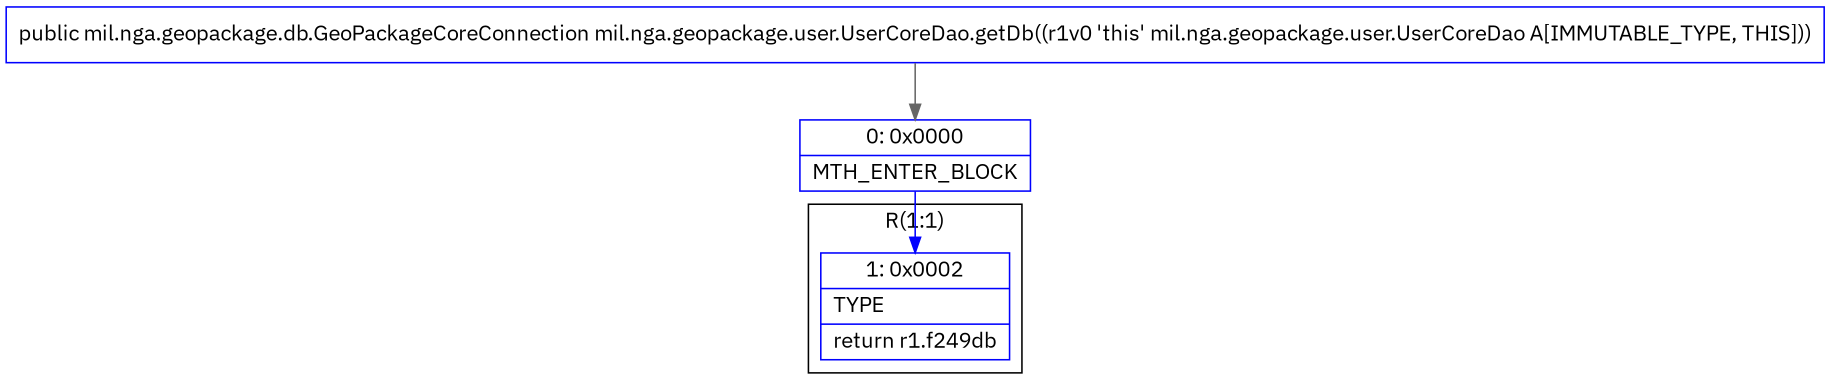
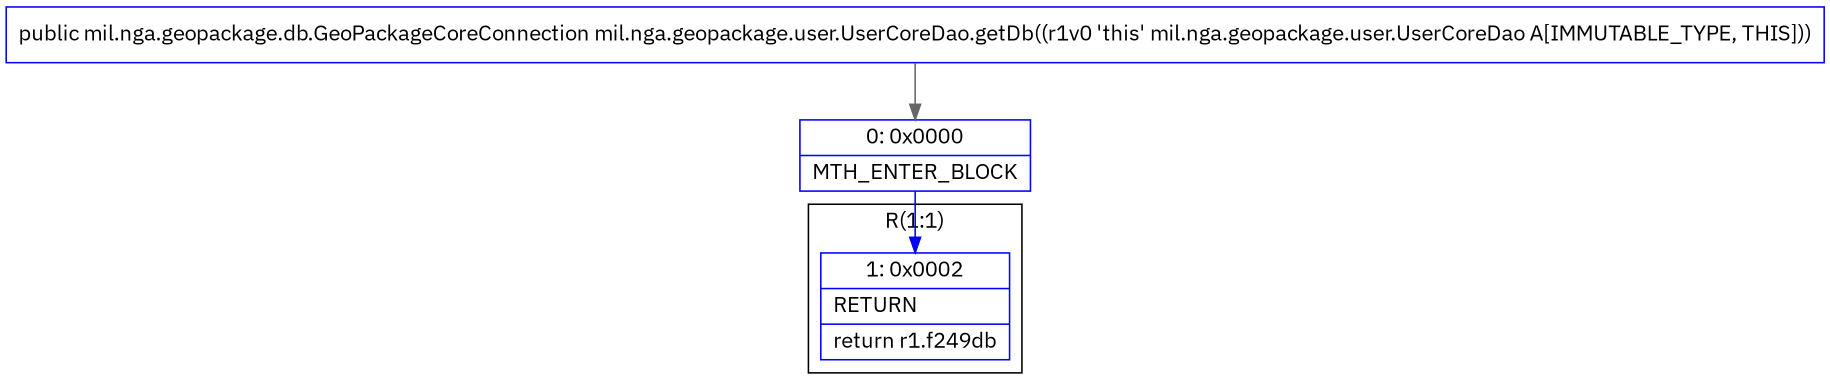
node "1: 0x0002": text "TYPE" -> "RETURN"
